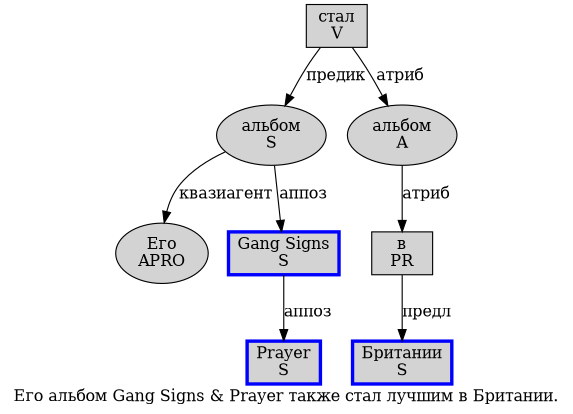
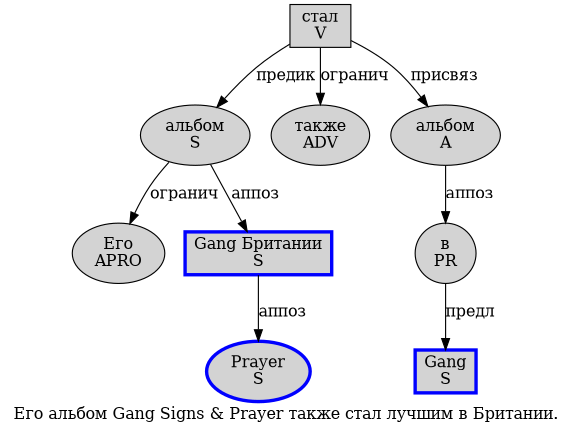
edge "стал V" -> "альбом A": label "атриб" -> "присвяз"
node "также ADV": added
edge "альбом S" -> "Его APRO": label "квазиагент" -> "огранич"
edge "альбом A" -> "в PR": label "атриб" -> "аппоз"
node "Gang Signs S": label "Gang Signs S" -> "Gang Британии S"
node "в PR": shape box -> ellipse
node "Prayer S": shape box -> ellipse
node "Британии S": label "Британии S" -> "Gang S"
